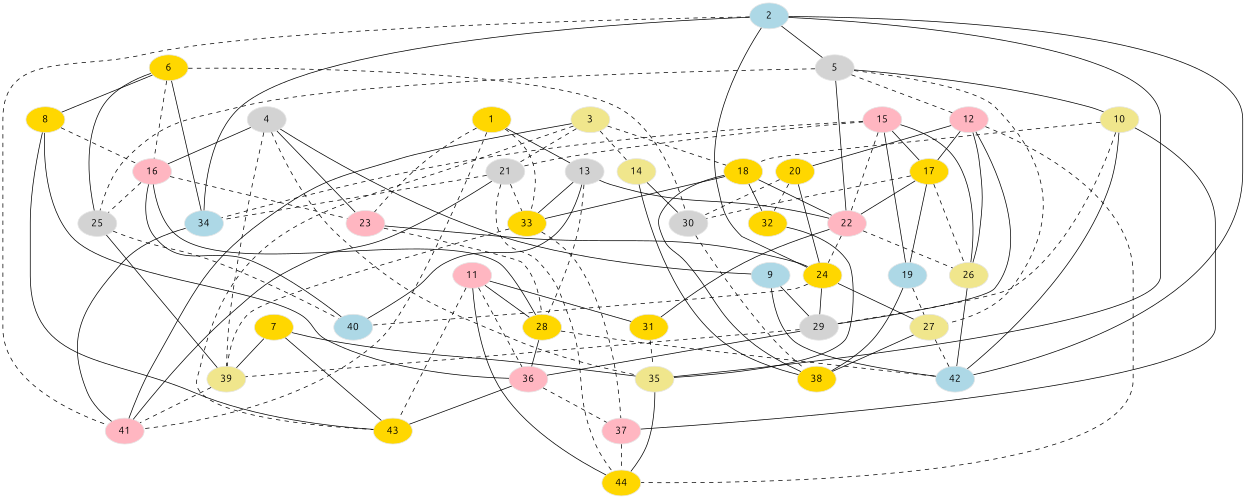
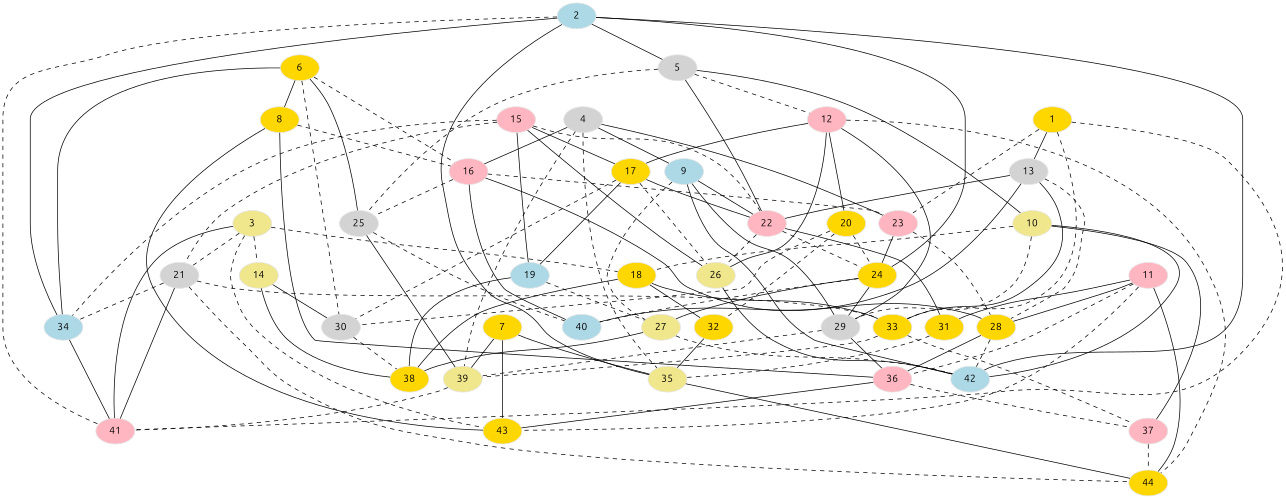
edge "5" -- "27": now "9" -- "27"
edge "18" -- "22": now "9" -- "22"
edge "20" -- "24": style solid -> dashed
